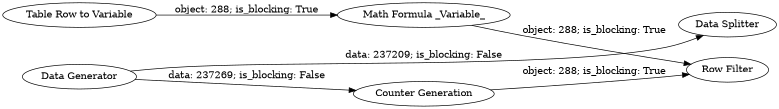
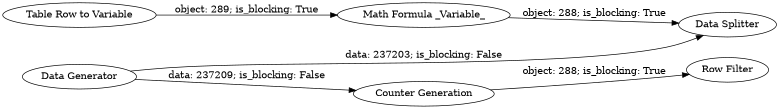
edge "Table Row to Variable" -> "Math Formula _Variable_": label "object: 288; is_blocking: True" -> "object: 289; is_blocking: True"
edge "Math Formula _Variable_" -> "Row Filter": now "Math Formula _Variable_" -> "Data Splitter"
edge "Data Generator" -> "Data Splitter": label "data: 237209; is_blocking: False" -> "data: 237203; is_blocking: False"
edge "Data Generator" -> "Counter Generation": label "data: 237269; is_blocking: False" -> "data: 237209; is_blocking: False"
